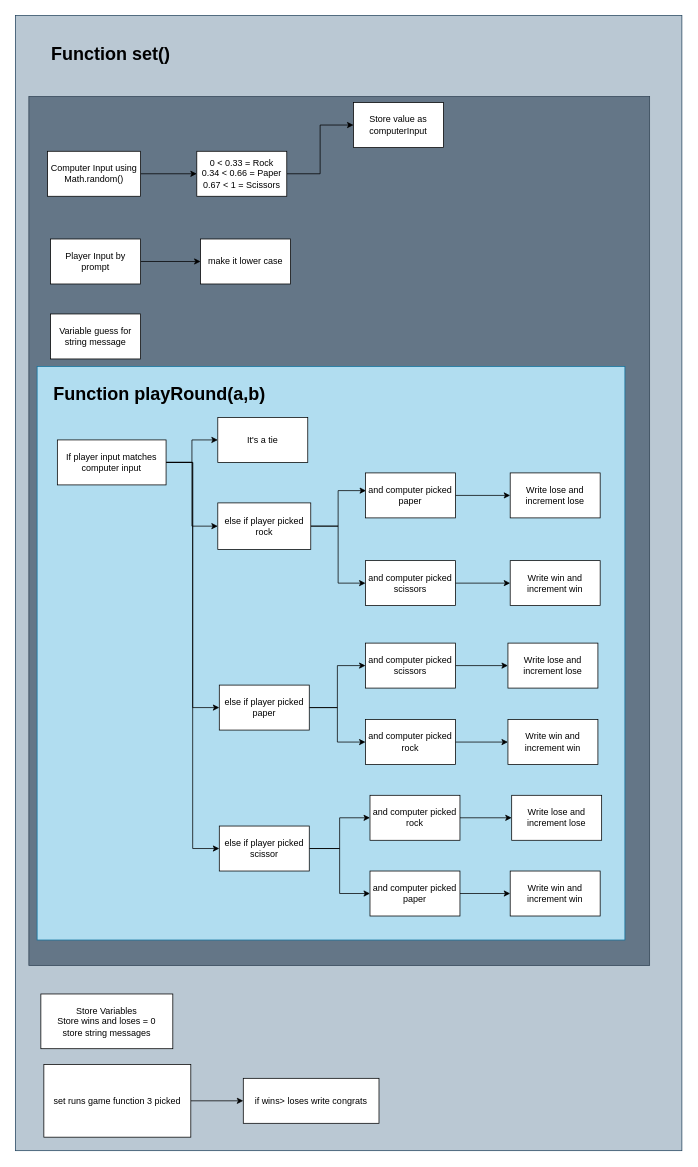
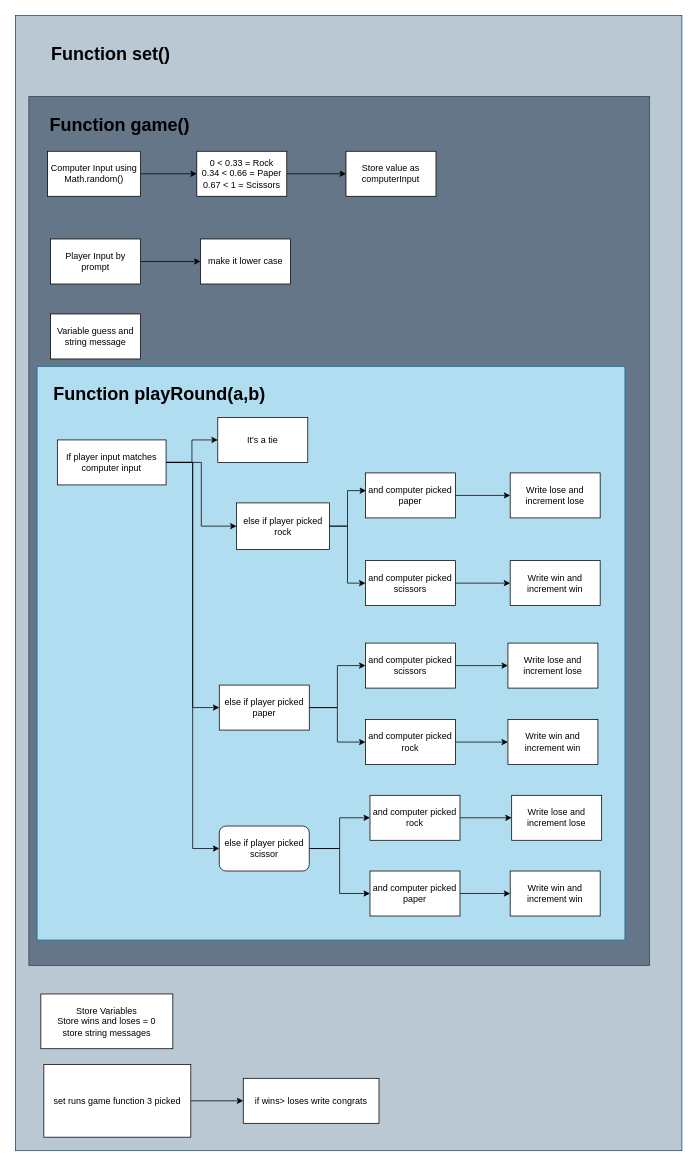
node "Store value as computerInput": moved (399, 125) -> (391, 174)
node "Function game()": added
node "Variable guess for string message": label "Variable guess for string message" -> "Variable guess and string message"
node "else if player picked rock": moved (264, 526) -> (283, 526)
node "else if player picked scissor": shape rectangle -> rounded rectangle
